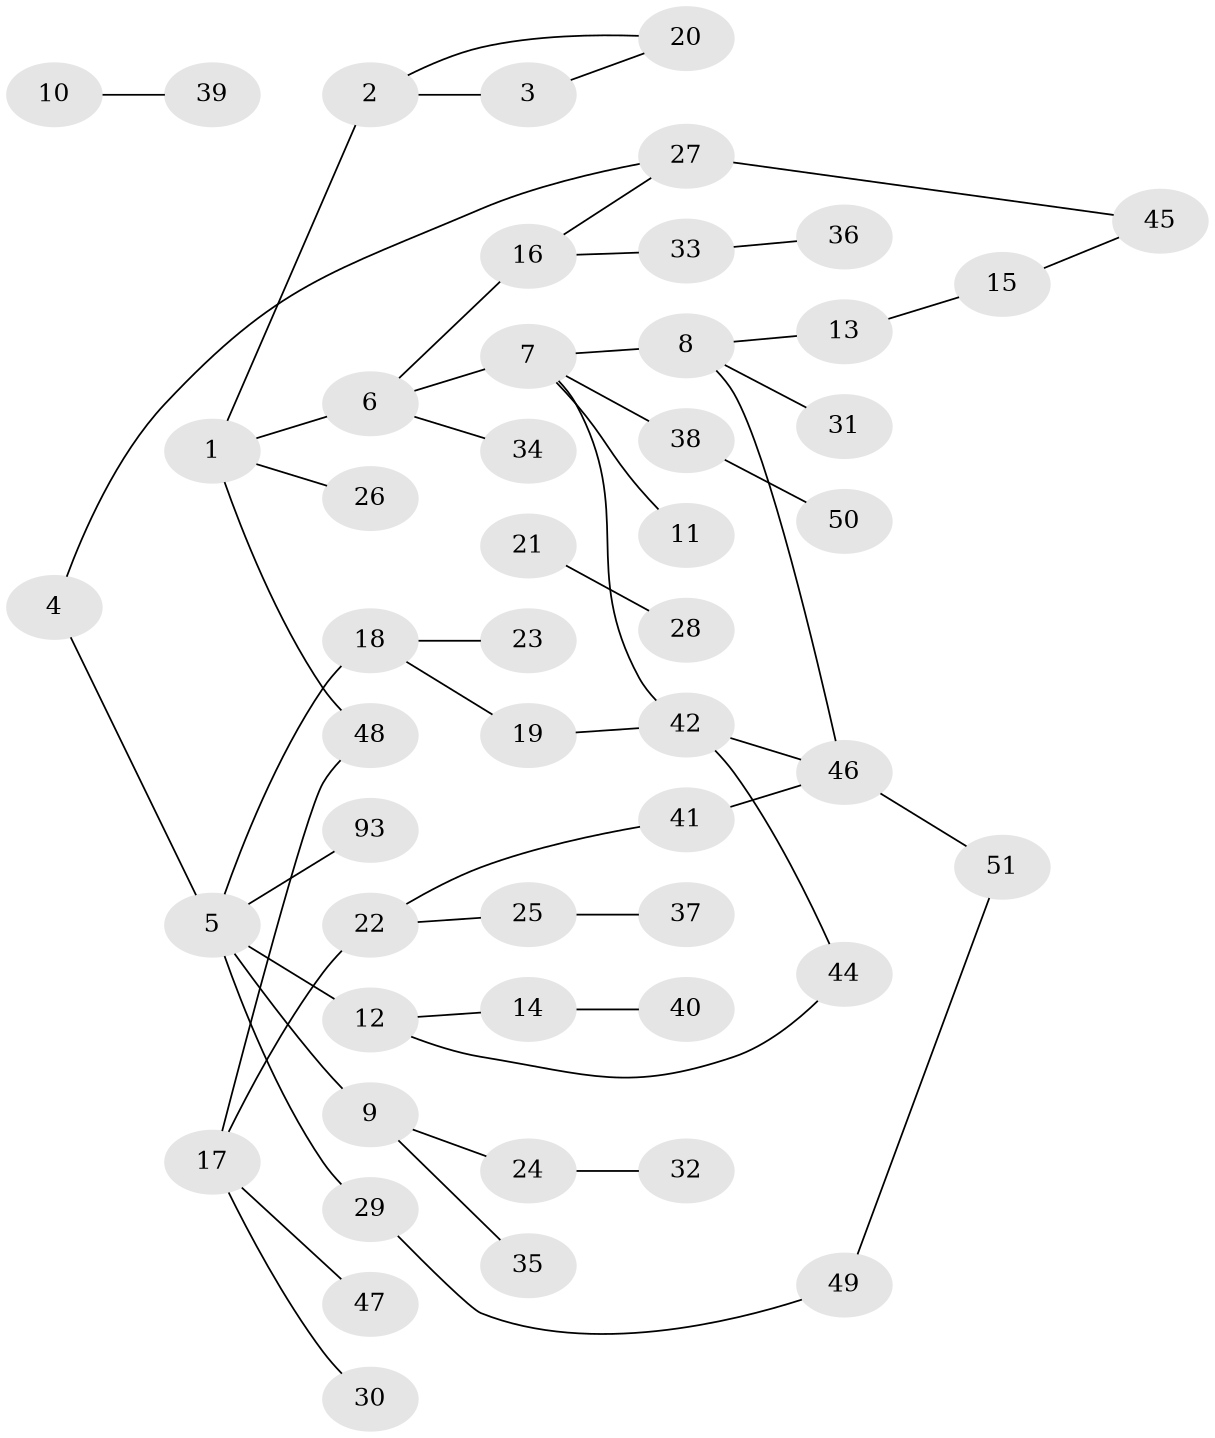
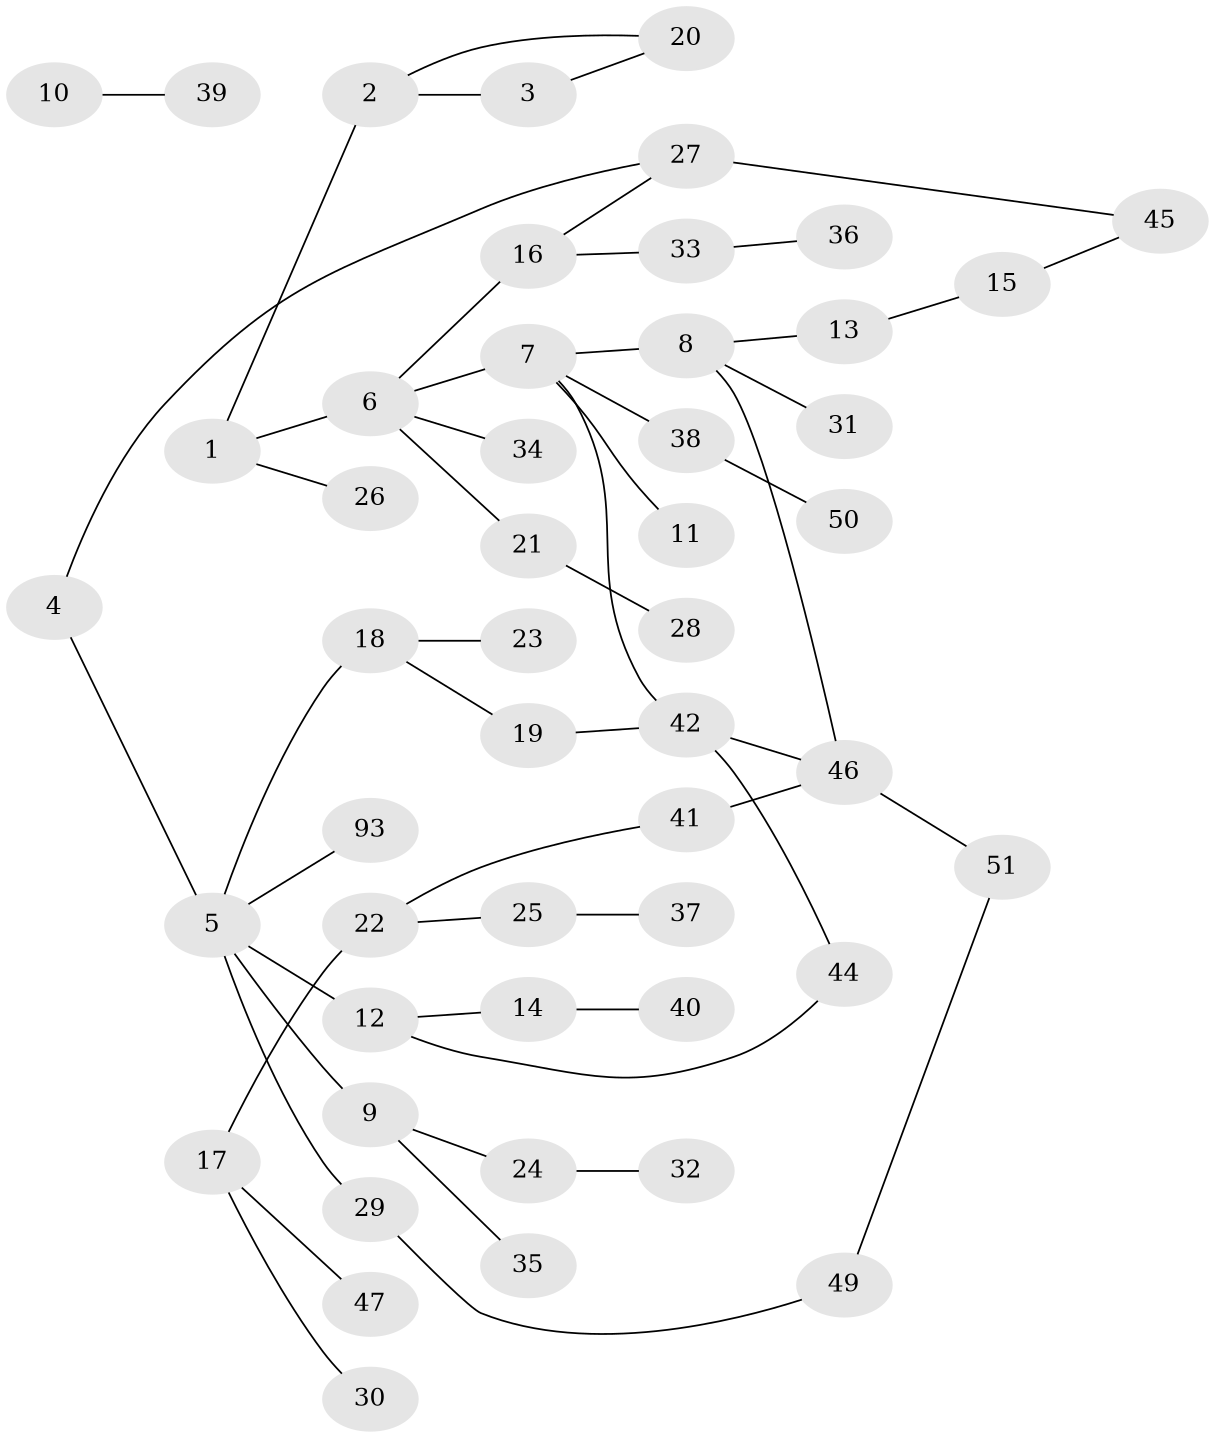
edge "6" -- "21": added
node "48": removed
